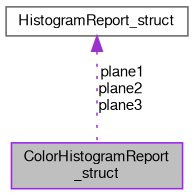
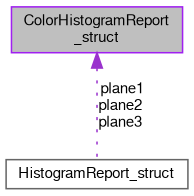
edge "ColorHistogramReport _struct" -> "HistogramReport_struct": reversed
